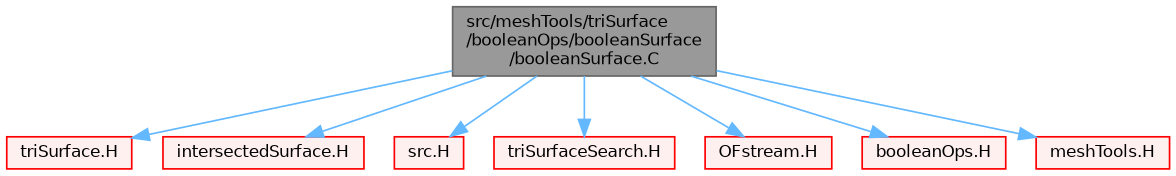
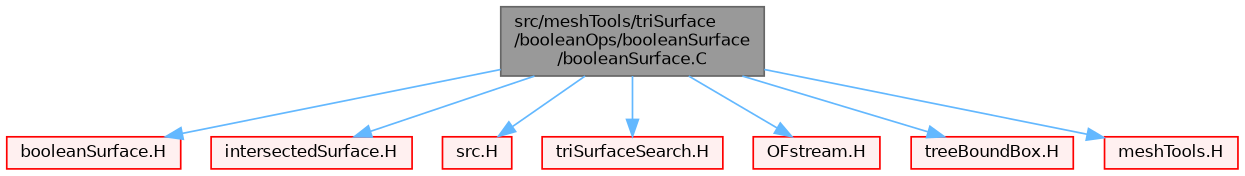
node "triSurface.H": label "triSurface.H" -> "booleanSurface.H"
node "booleanOps.H": label "booleanOps.H" -> "treeBoundBox.H"
